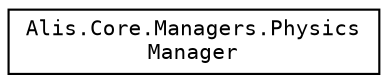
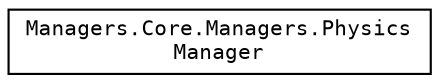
node "Alis.Core.Managers.Physics Manager": label "Alis.Core.Managers.Physics Manager" -> "Managers.Core.Managers.Physics Manager"
